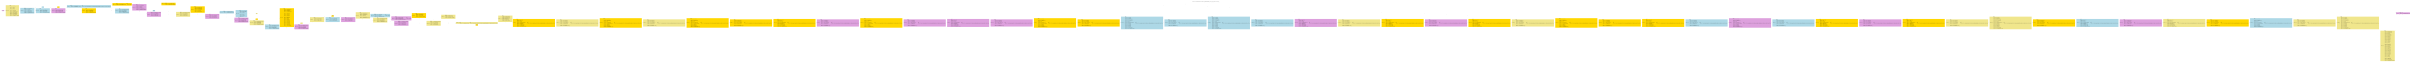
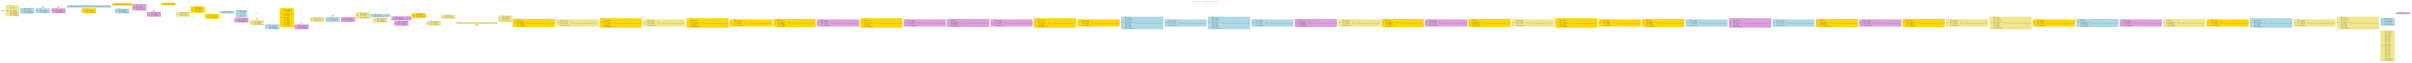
node "0x401938 [22]": fillcolor plum -> gold
node "0x402217 [45]": added
